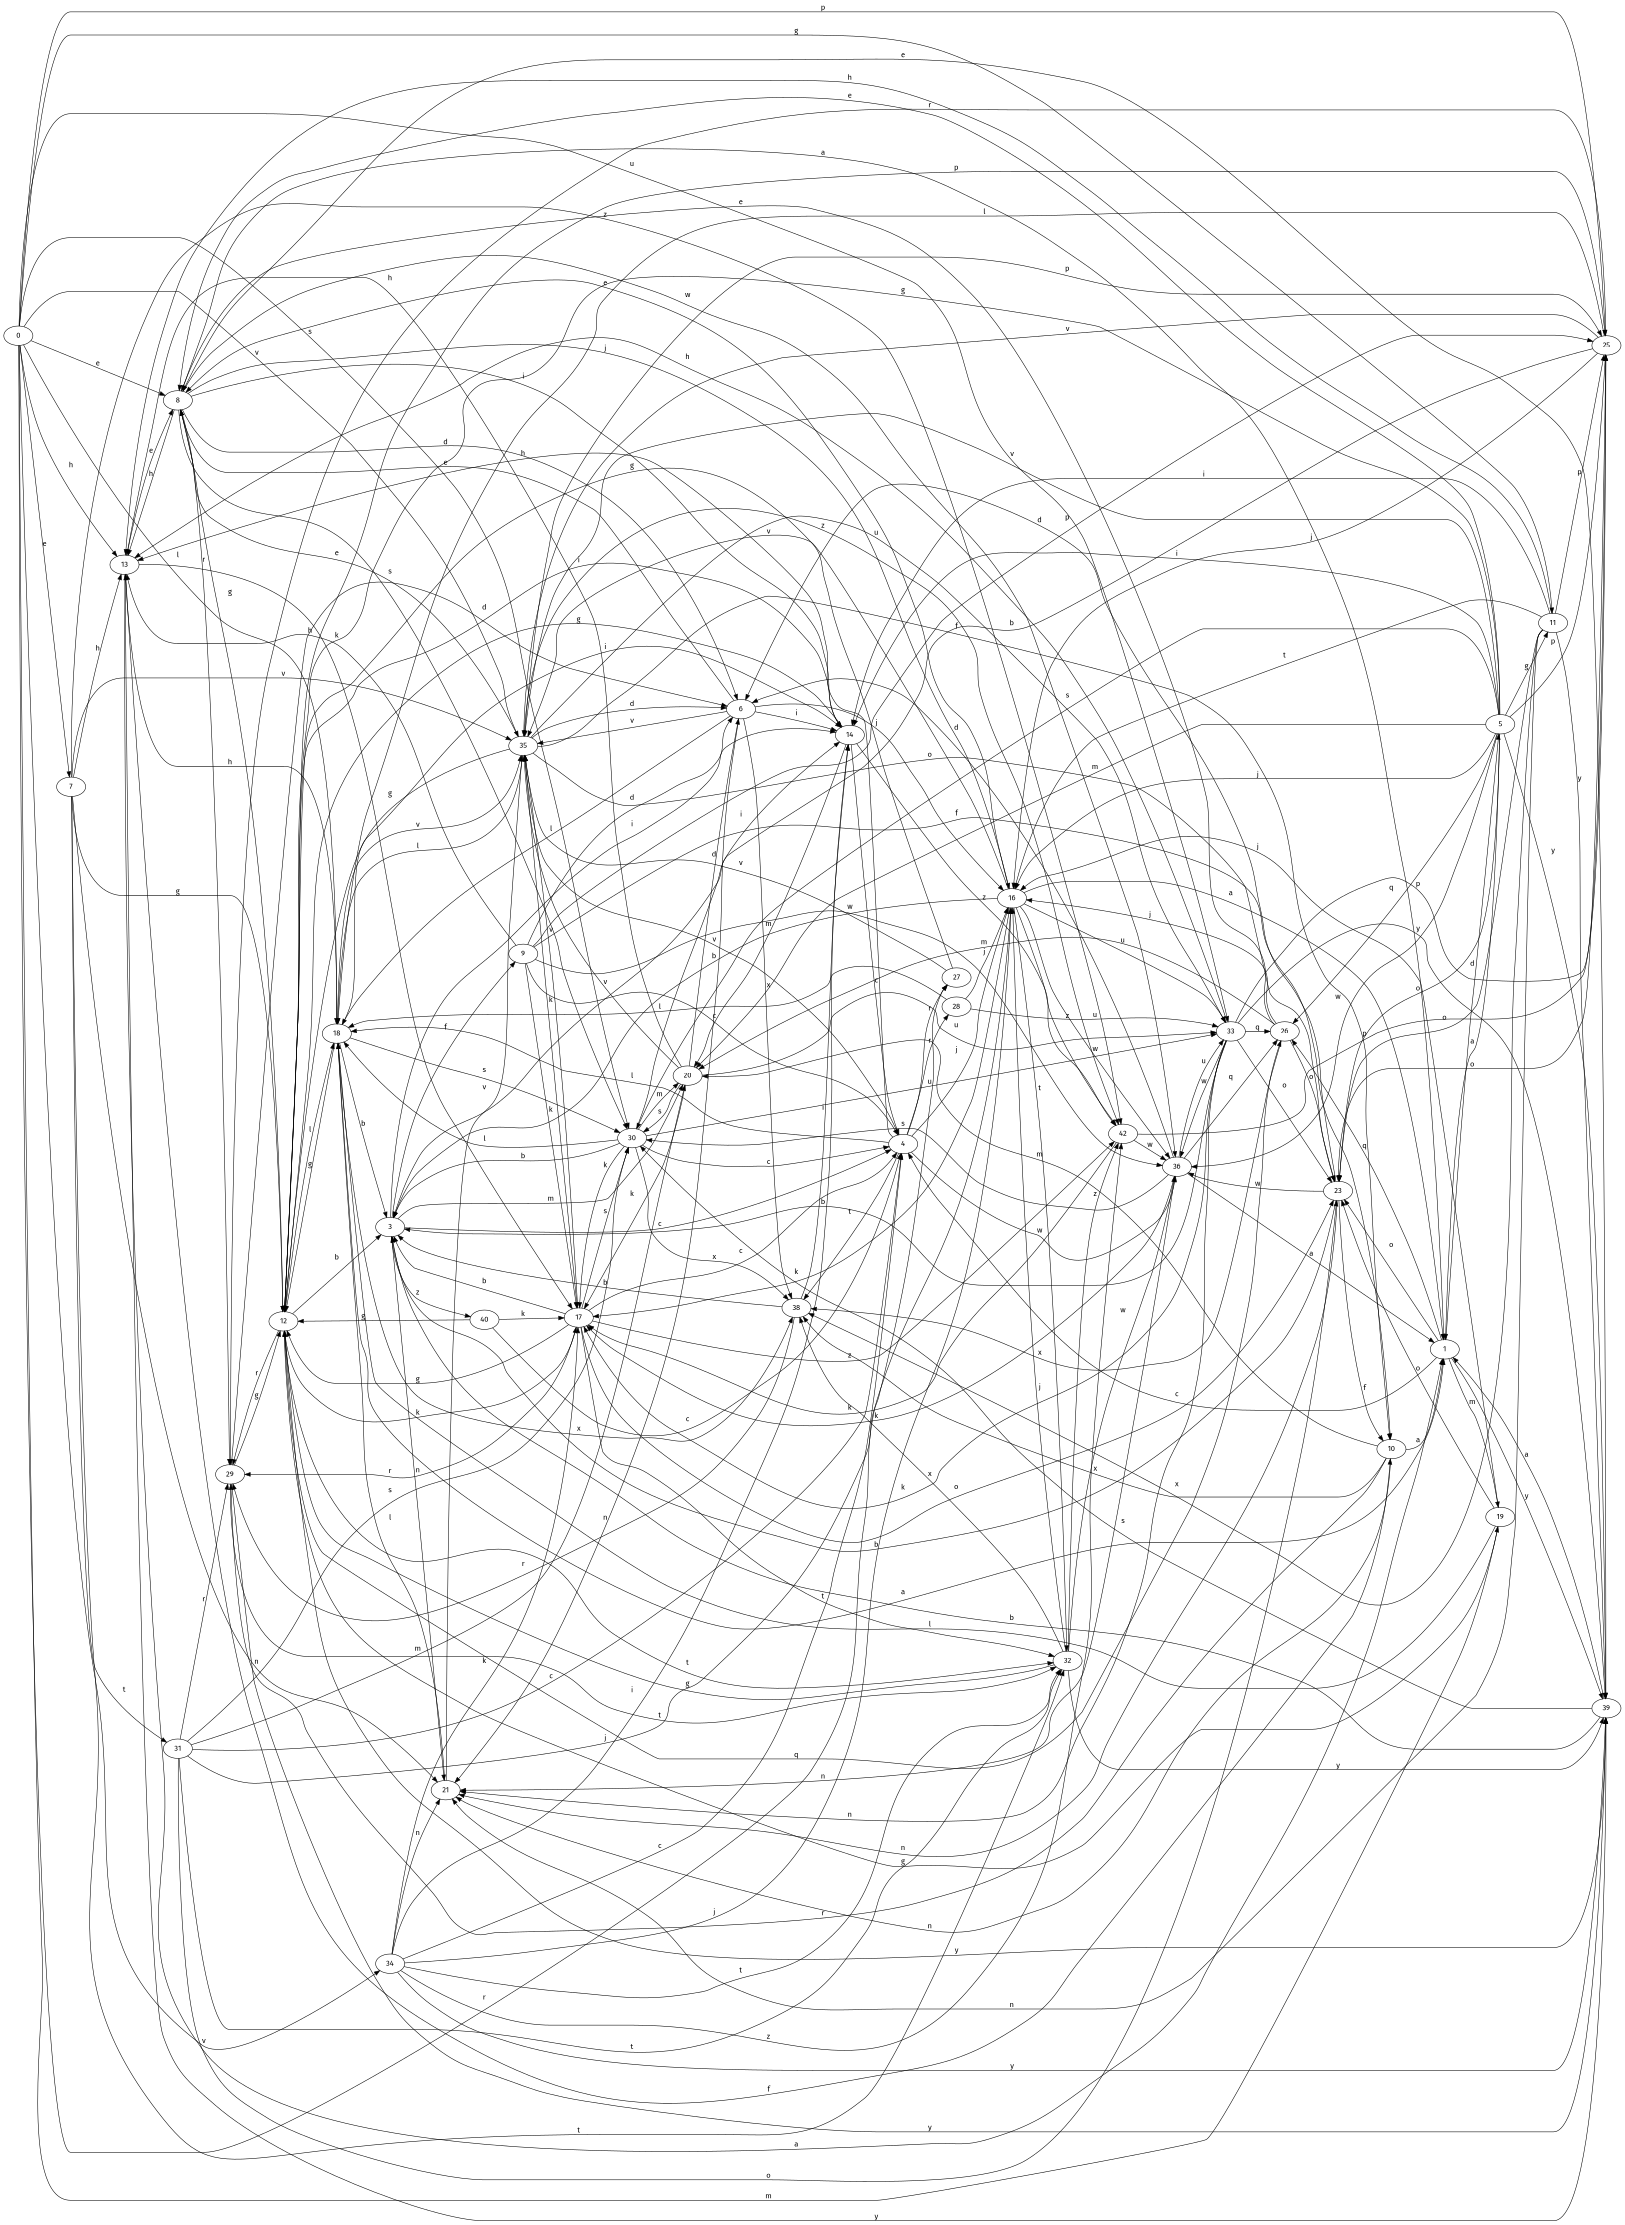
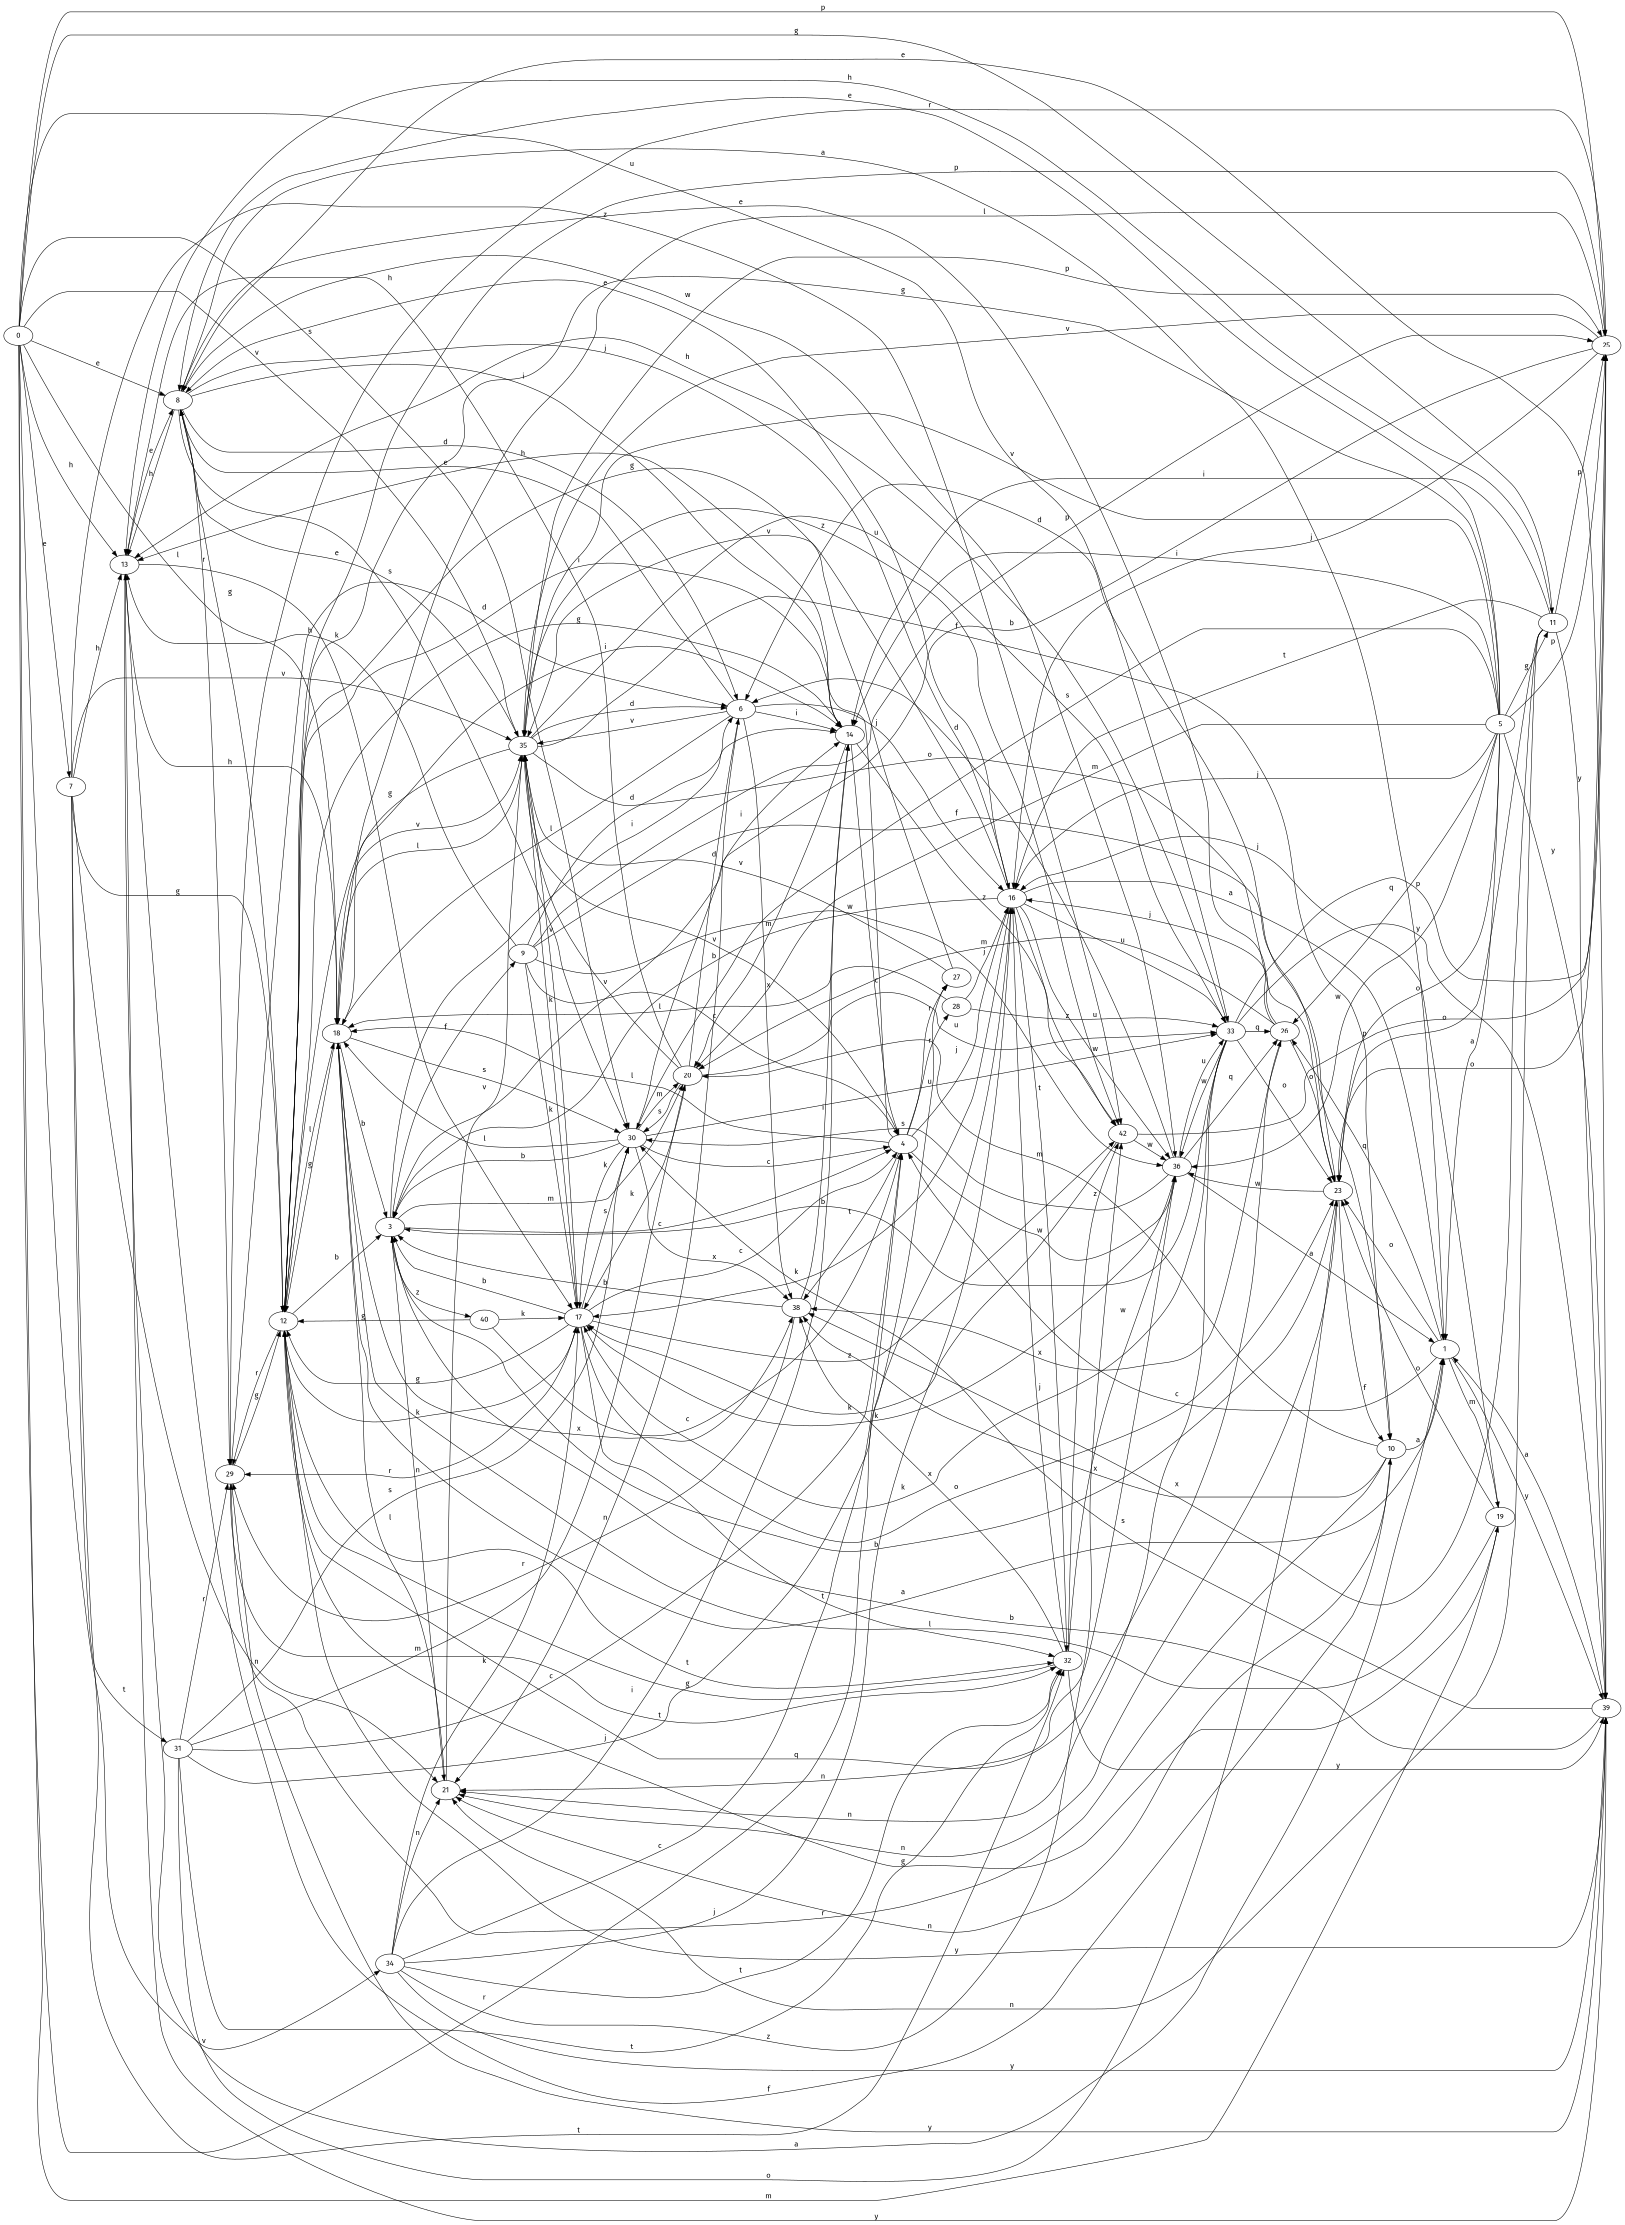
edge "1" -> "5": removed, label "d"
